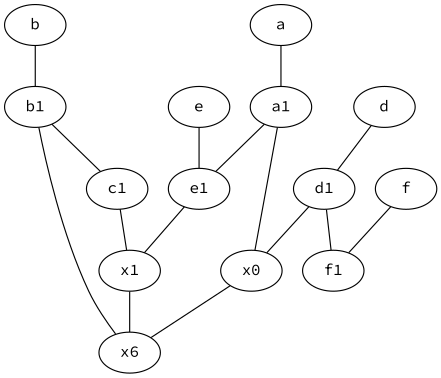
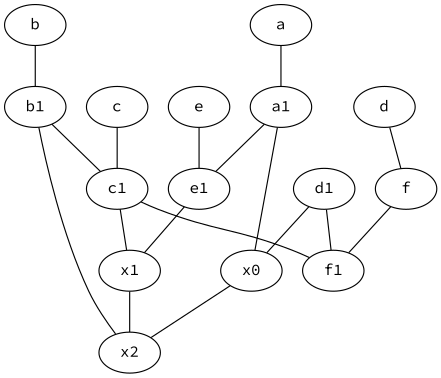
node "c": added
edge "d" -- "d1": now "d" -- "f"
edge "c1" -- "f1": added
node "x6": label "x6" -> "x2"
